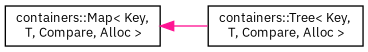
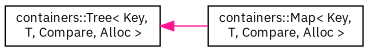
edge "containers::Tree< Key, T, Compare, Alloc >" -> "containers::Map< Key, T, Compare, Alloc >": reversed
